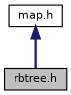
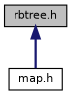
edge "rbtree.h" -> "map.h": reversed
